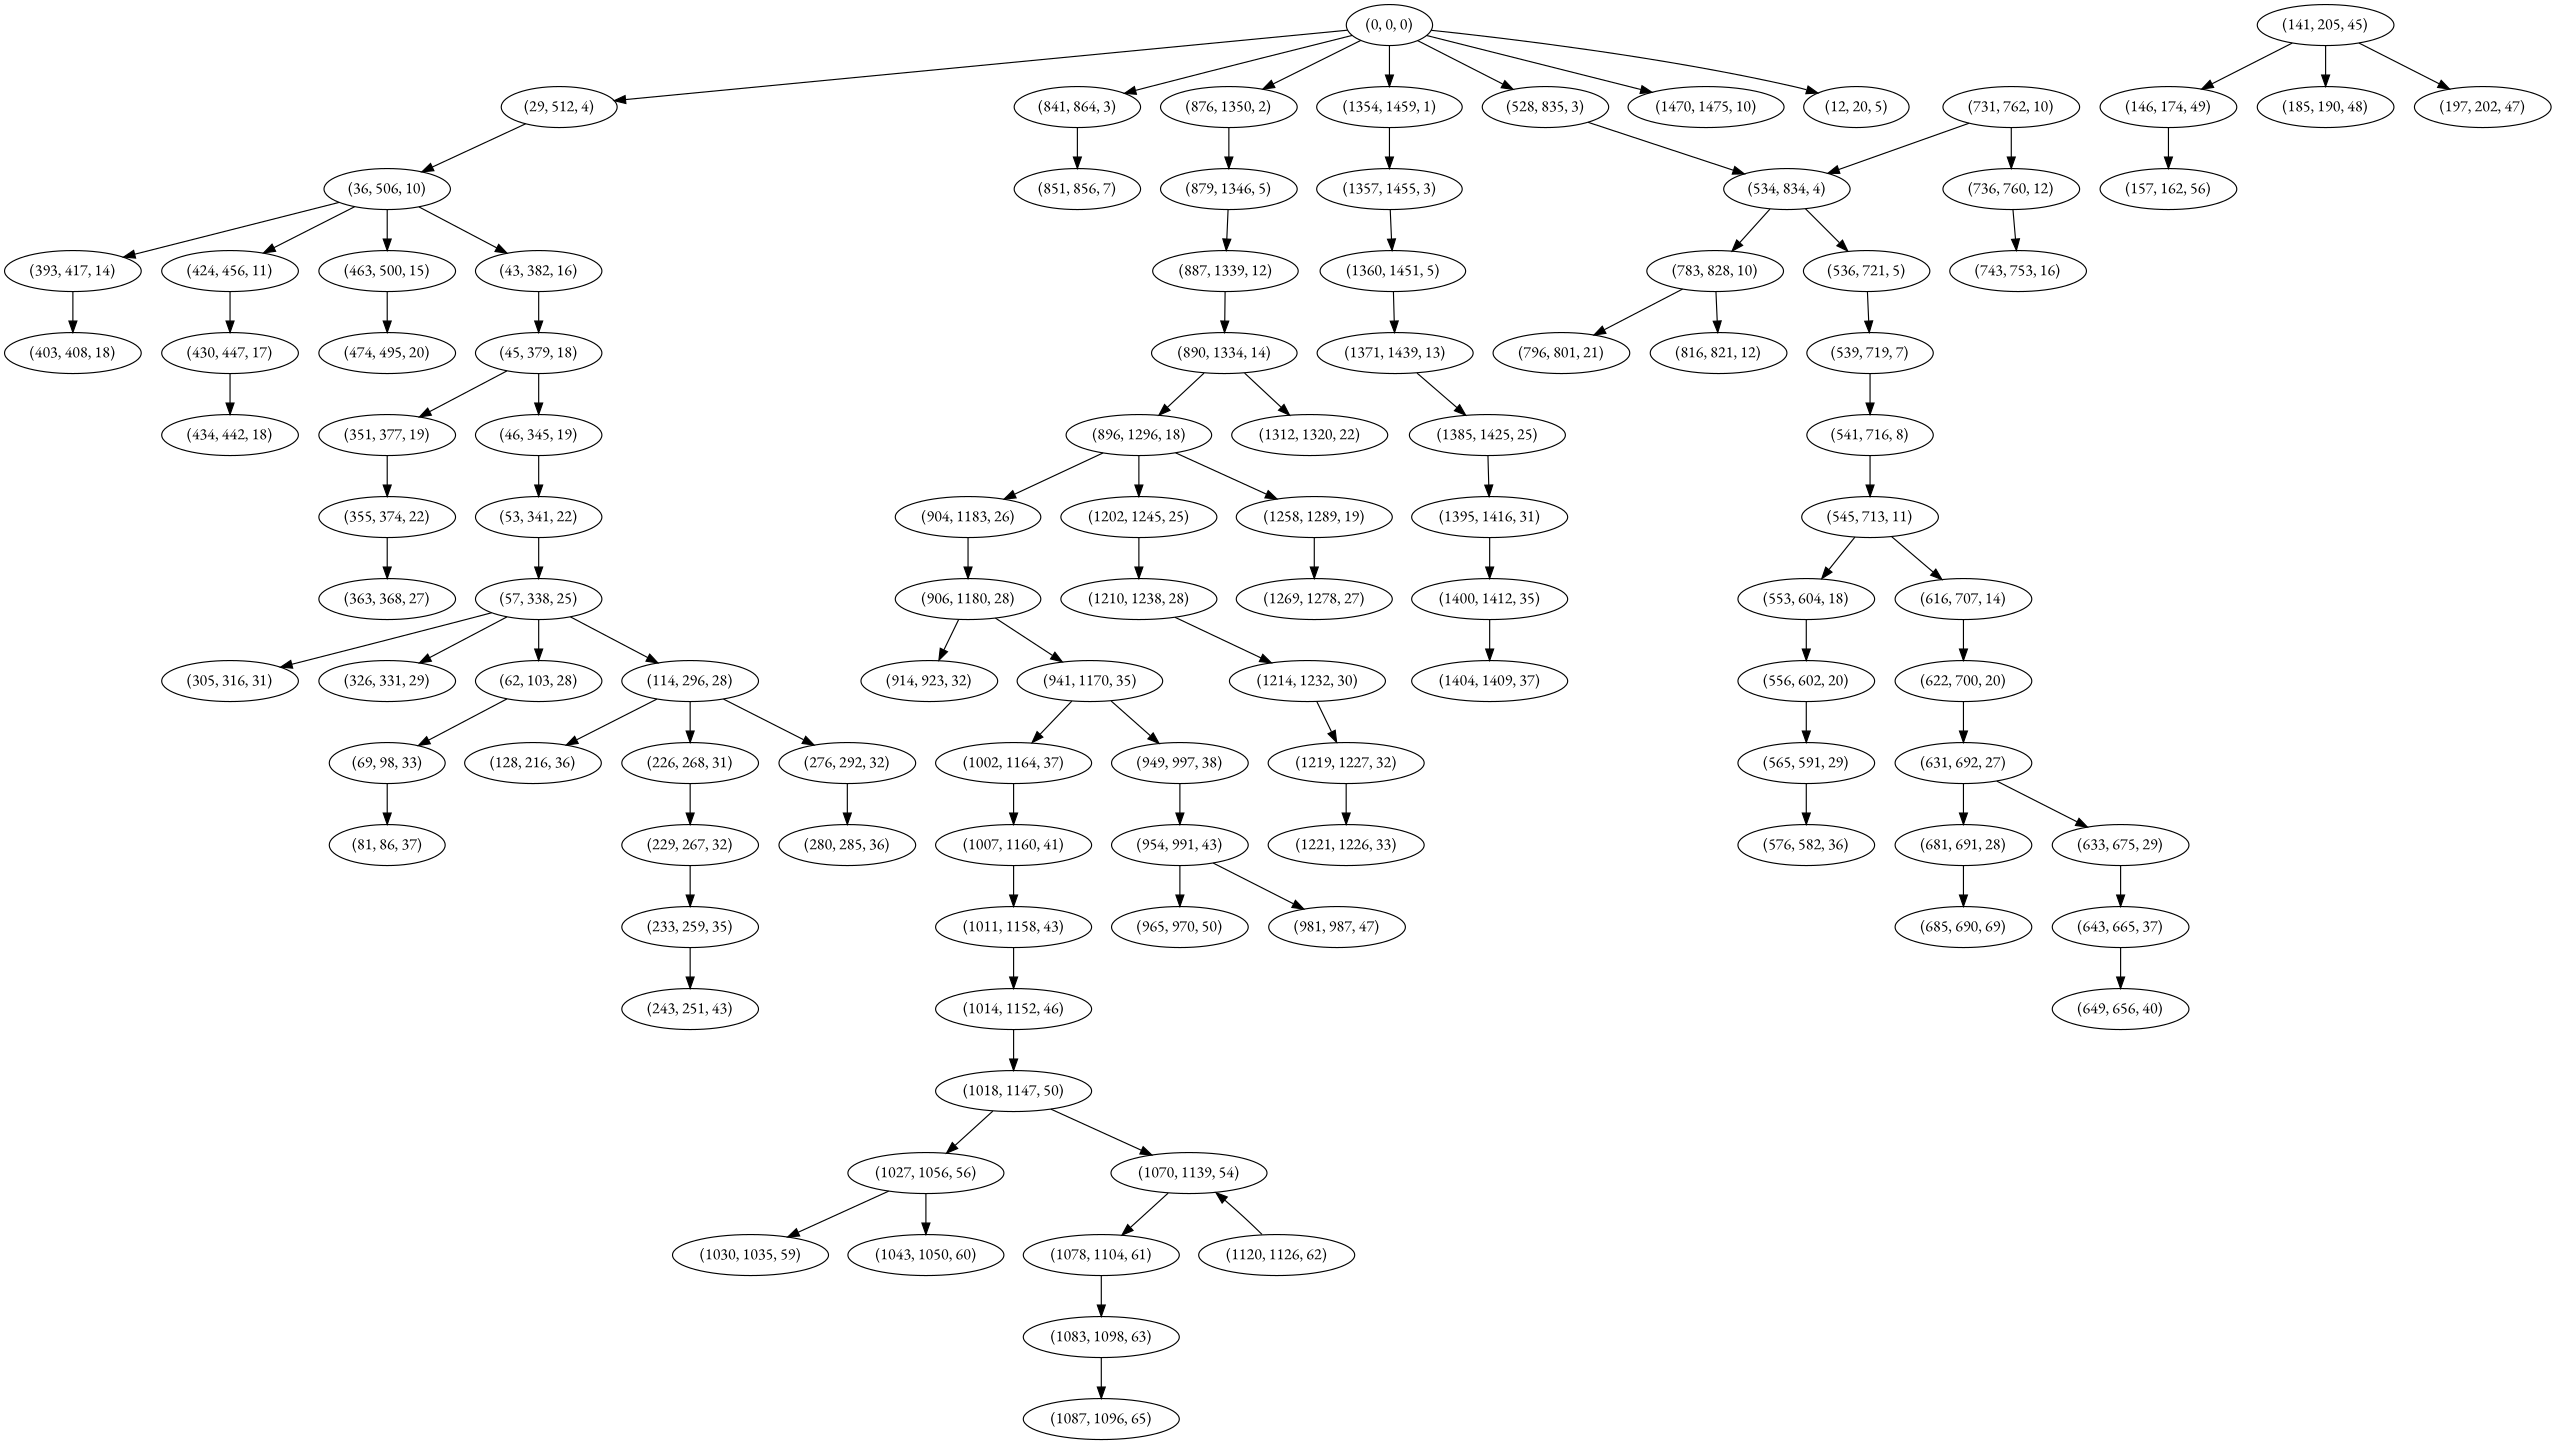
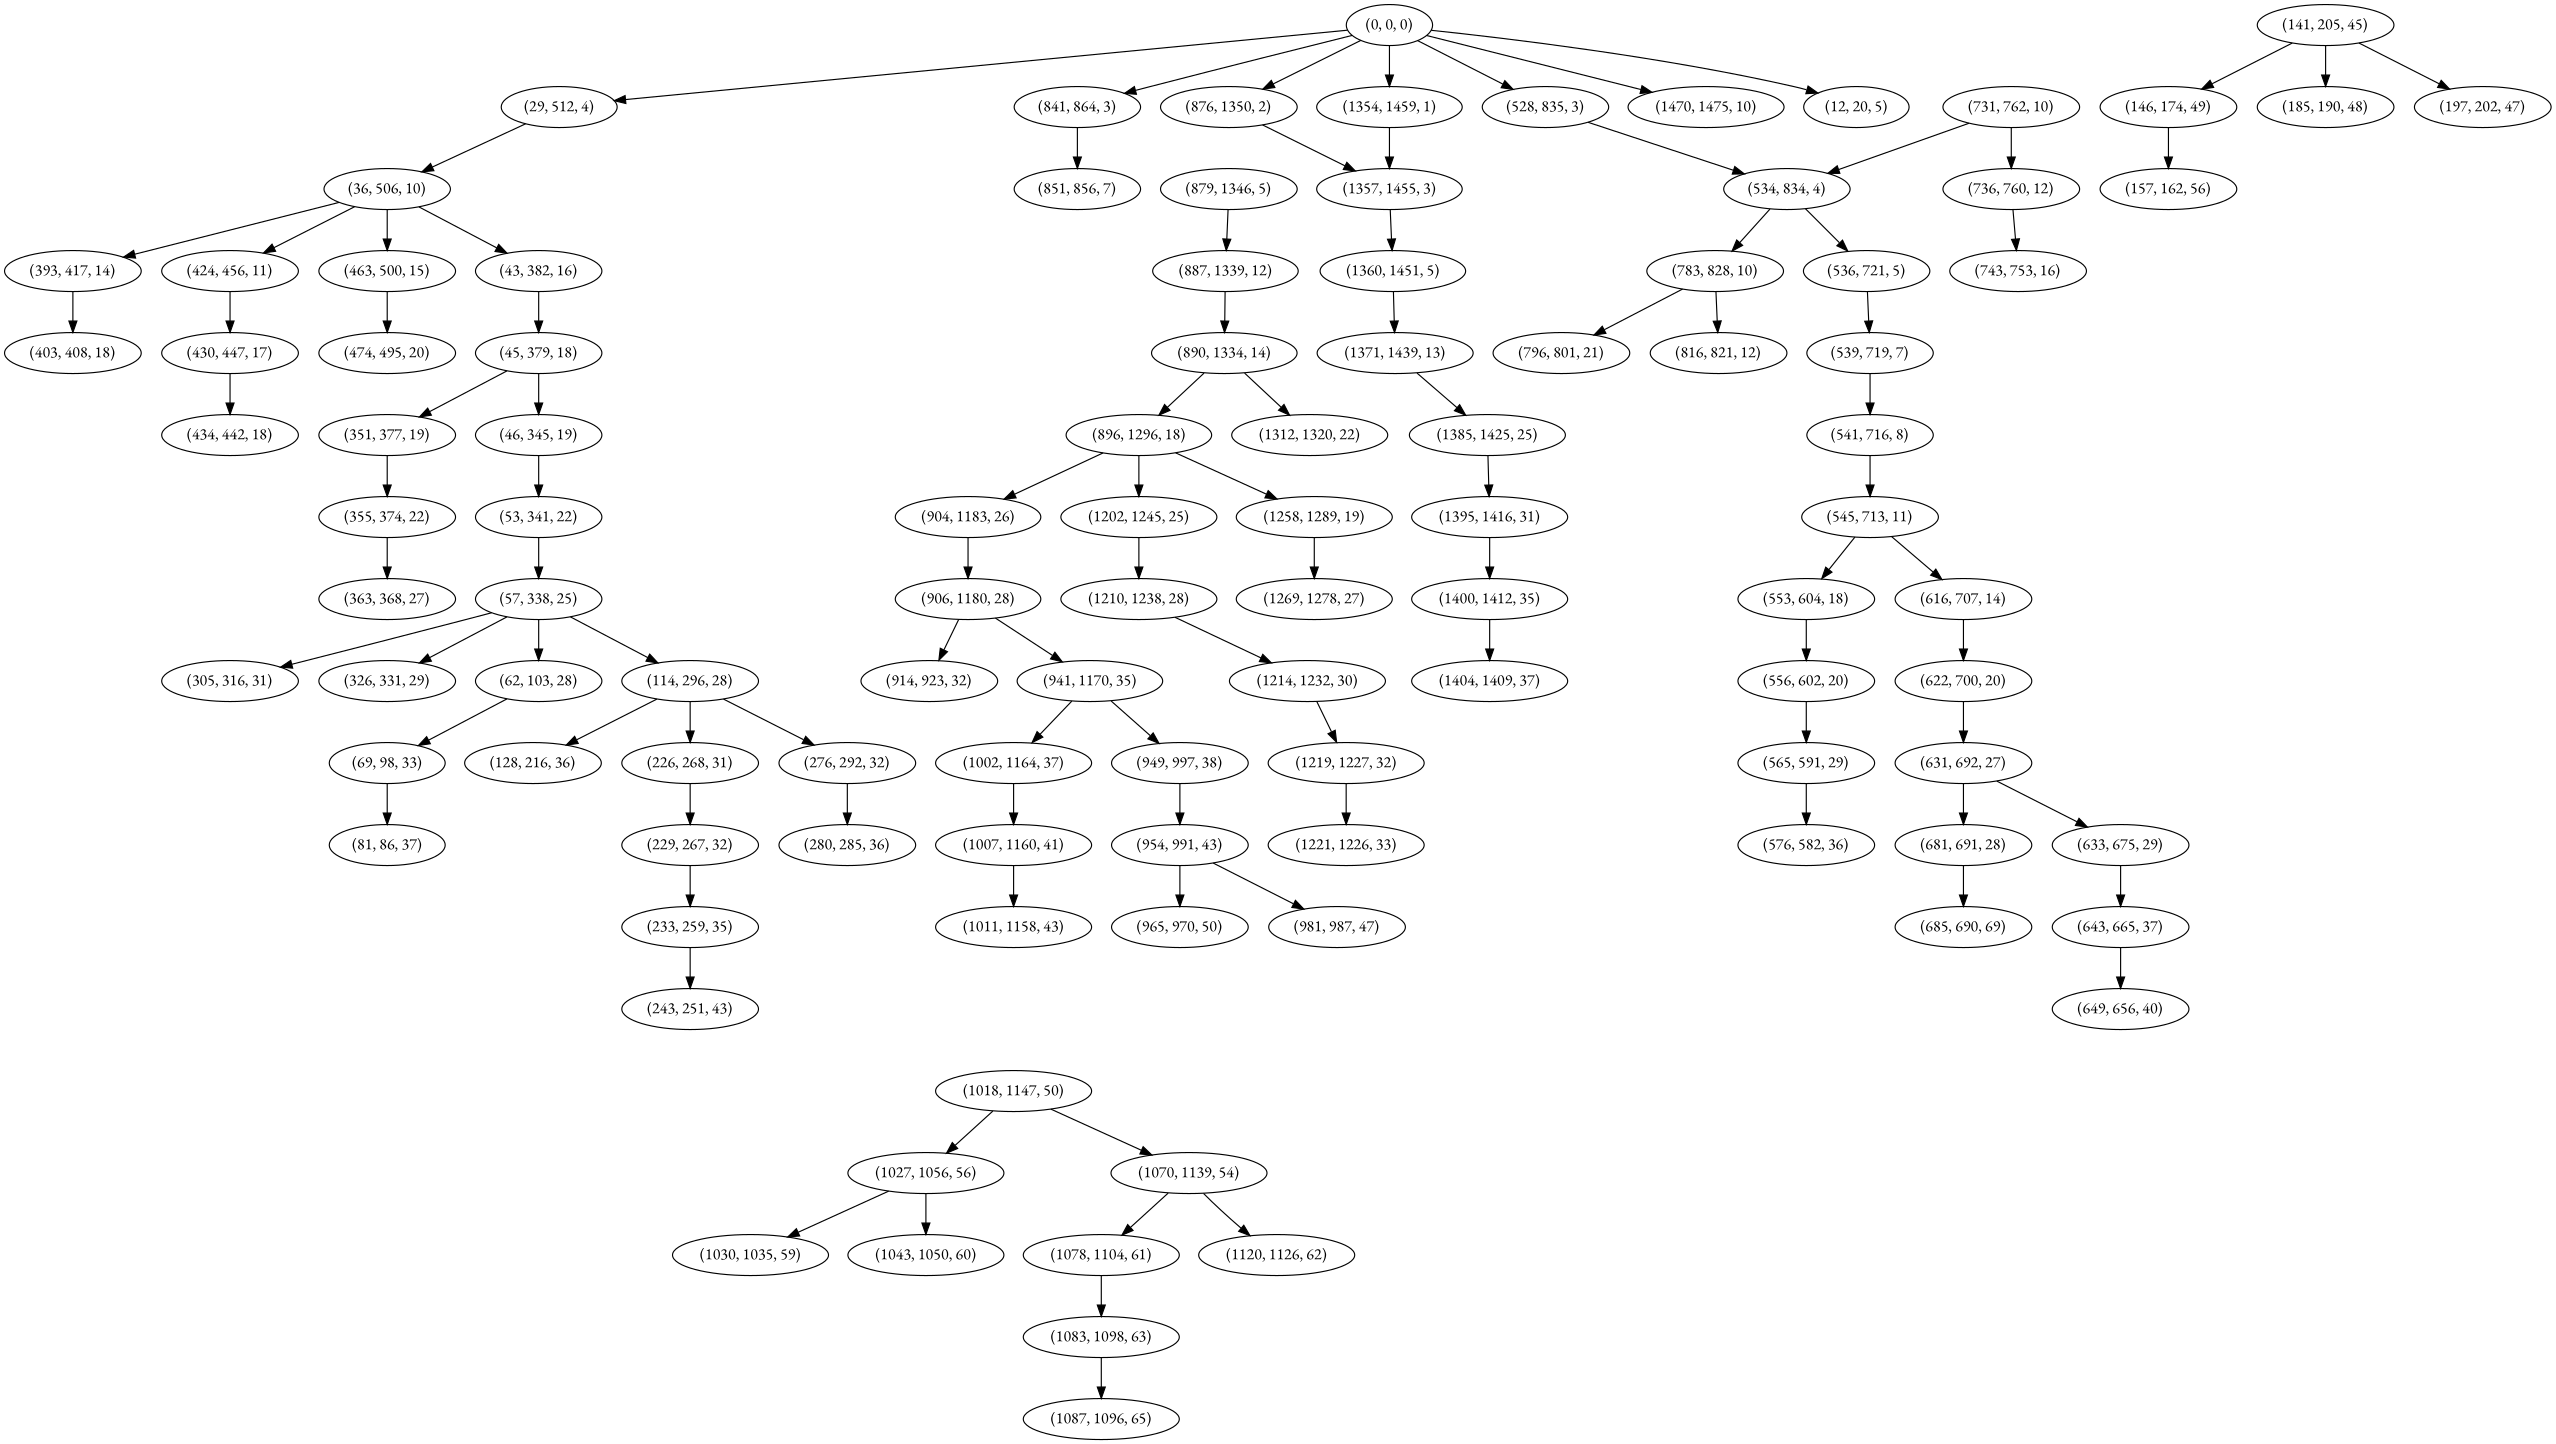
edge "(876, 1350, 2)" -> "(879, 1346, 5)": now "(876, 1350, 2)" -> "(1357, 1455, 3)"
node "(1014, 1152, 46)": removed
edge "(1120, 1126, 62)" -> "(1070, 1139, 54)": reversed
